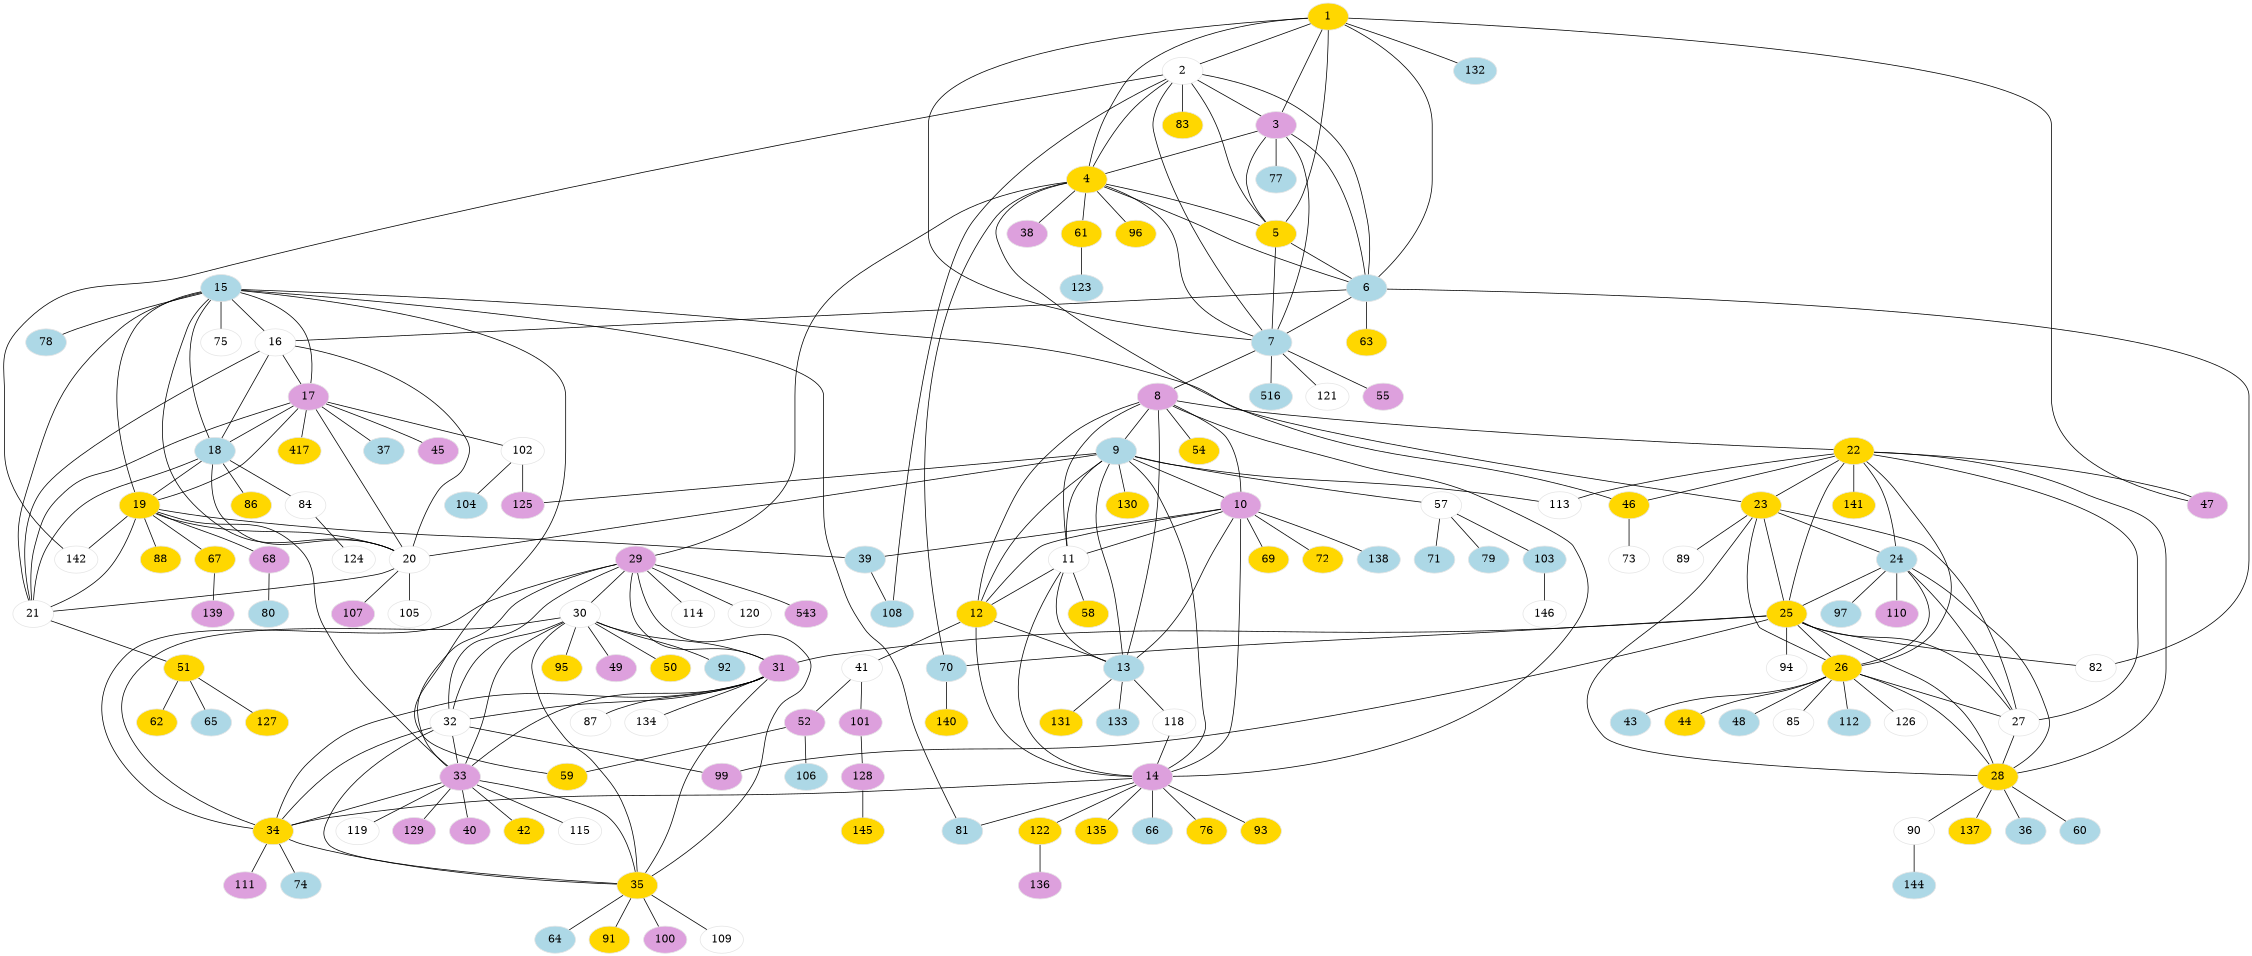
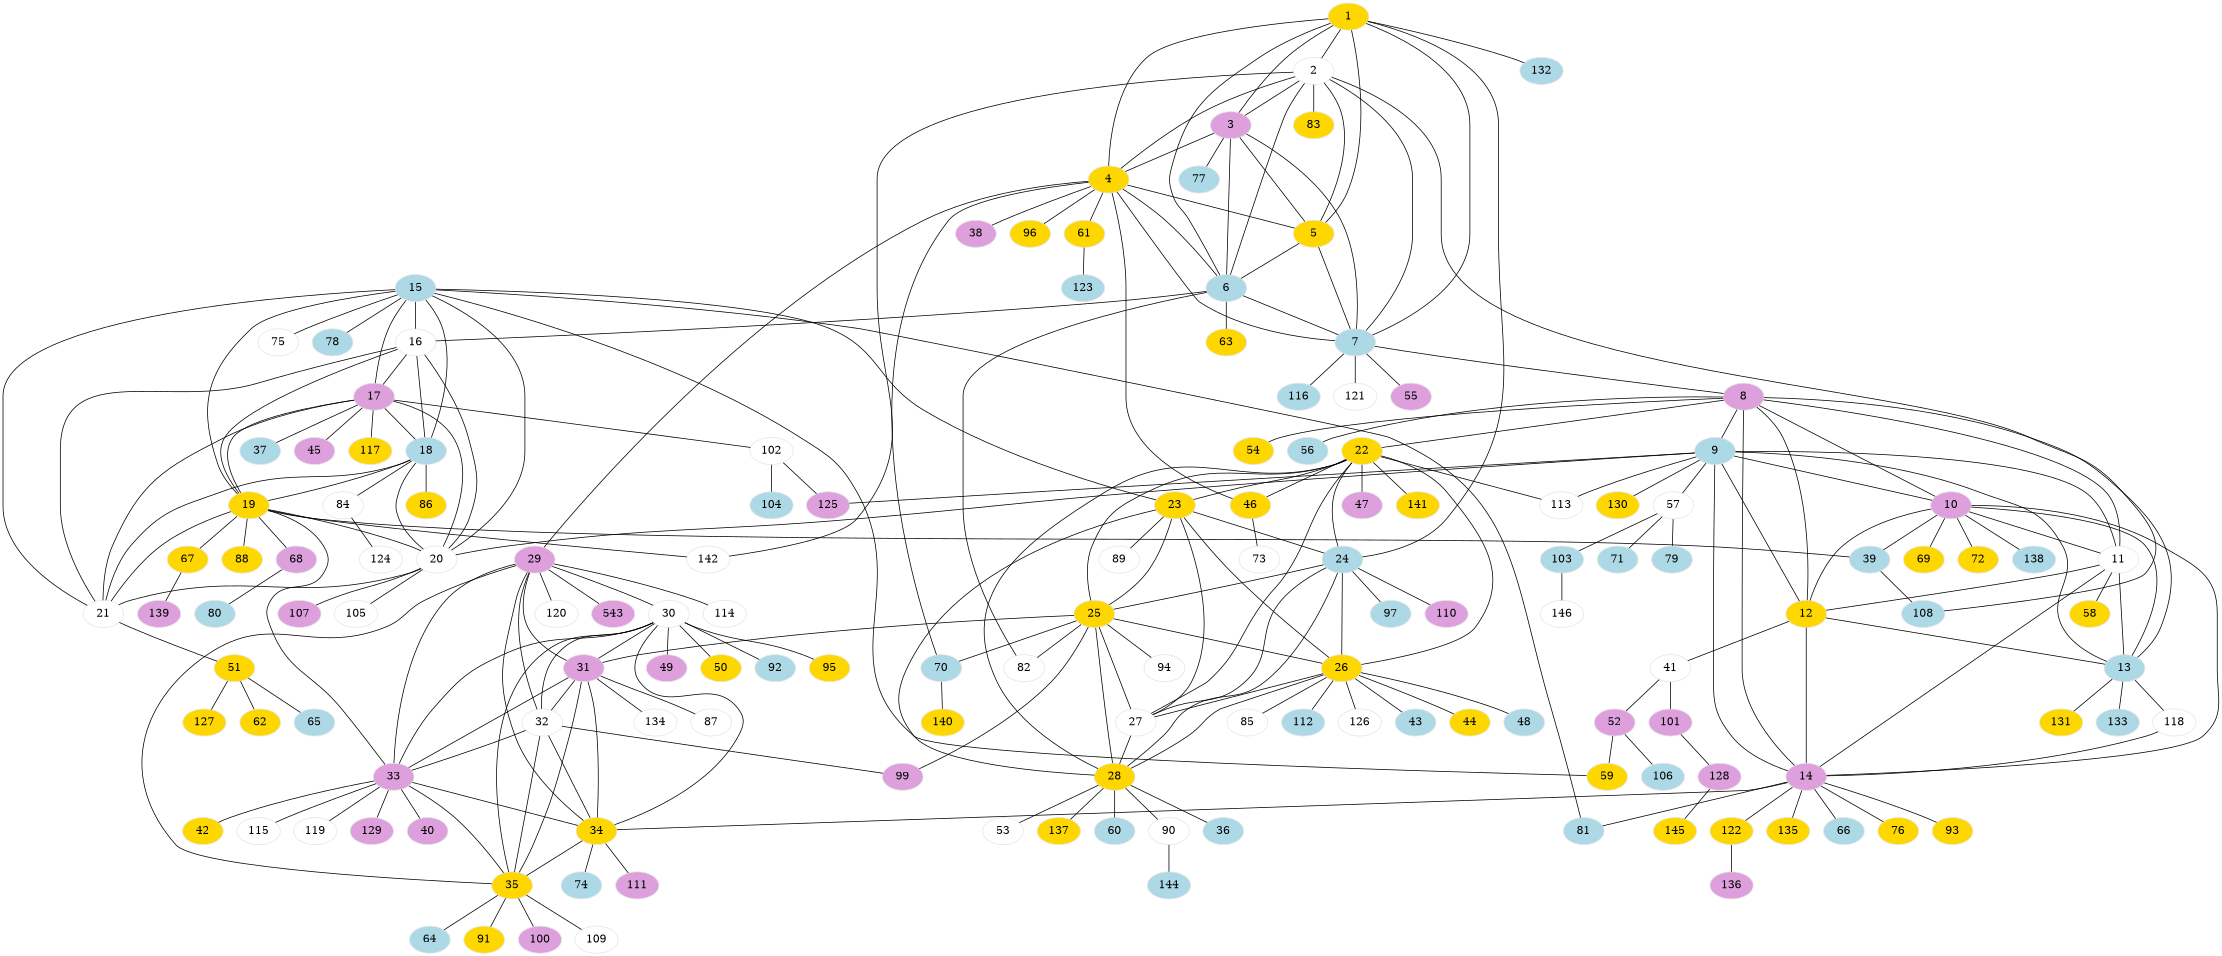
edge "1" -- "47": now "1" -- "24"
node "516": label "516" -> "116"
edge "16" -- "19": added
node "417": label "417" -> "117"
node "56": added
node "53": added
